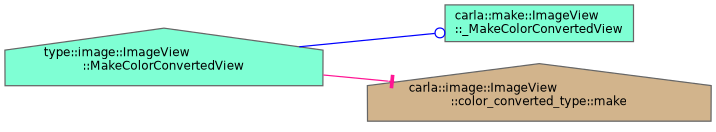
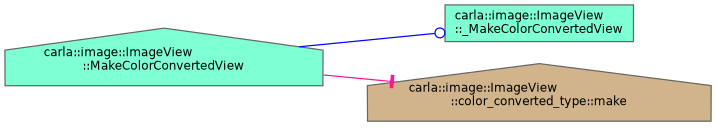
node "carla::make::ImageView ::_MakeColorConvertedView": label "carla::make::ImageView ::_MakeColorConvertedView" -> "carla::image::ImageView ::_MakeColorConvertedView"
node "type::image::ImageView ::MakeColorConvertedView": label "type::image::ImageView ::MakeColorConvertedView" -> "carla::image::ImageView ::MakeColorConvertedView"
